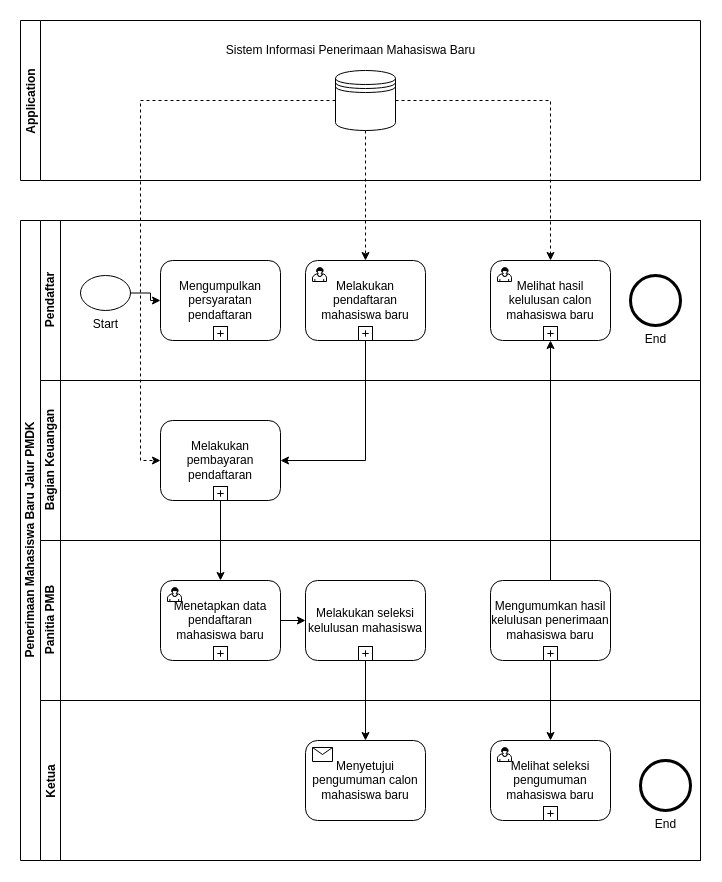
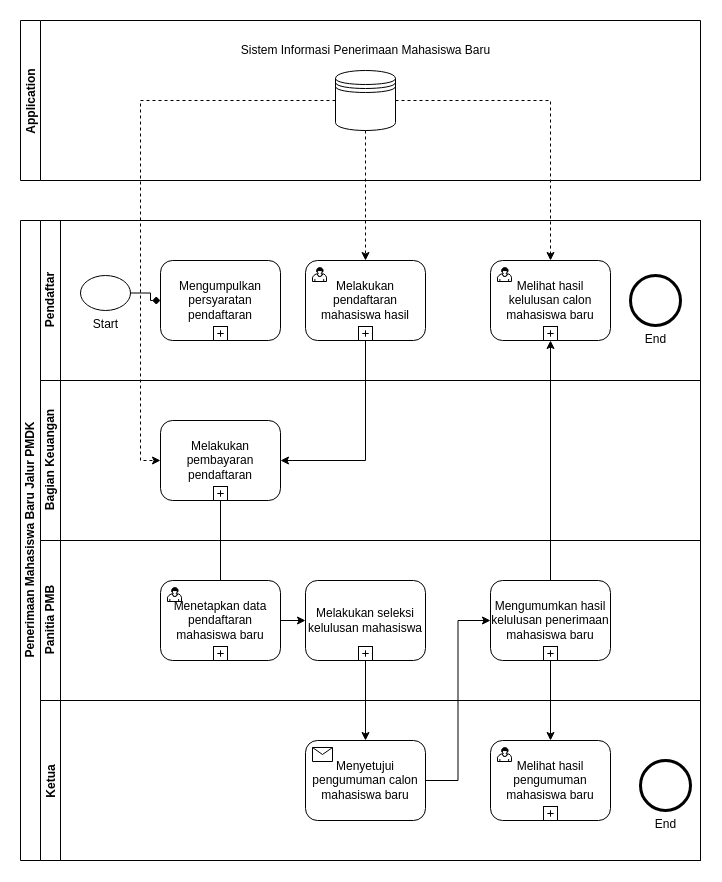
node "Sistem Informasi Penerimaan Mahasiswa Baru": moved (351, 51) -> (366, 51)
edge "Start" -> "Mengumpulkan persyaratan pendaftaran": arrowhead classic -> diamond
node "Melakukan pendaftaran mahasiswa baru": label "Melakukan pendaftaran mahasiswa baru" -> "Melakukan pendaftaran mahasiswa hasil"
edge "Melakukan pembayaran pendaftaran" -> "Menetapkan data pendaftaran mahasiswa baru": arrowhead classic -> none
edge "Menyetujui pengumuman calon mahasiswa baru" -> "Mengumumkan hasil kelulusan penerimaan mahasiswa baru": added
node "Melihat seleksi pengumuman mahasiswa baru": label "Melihat seleksi pengumuman mahasiswa baru" -> "Melihat hasil pengumuman mahasiswa baru"
